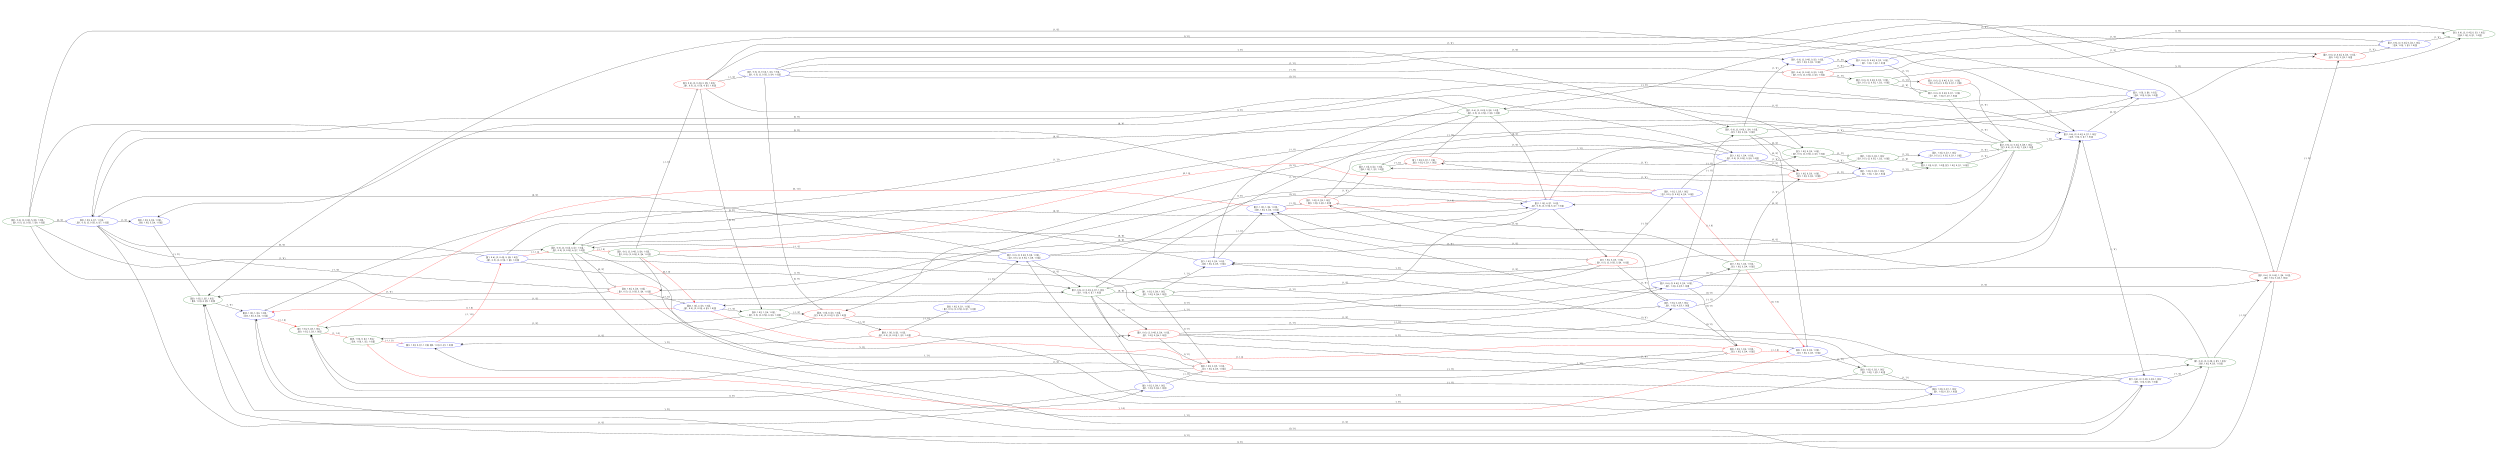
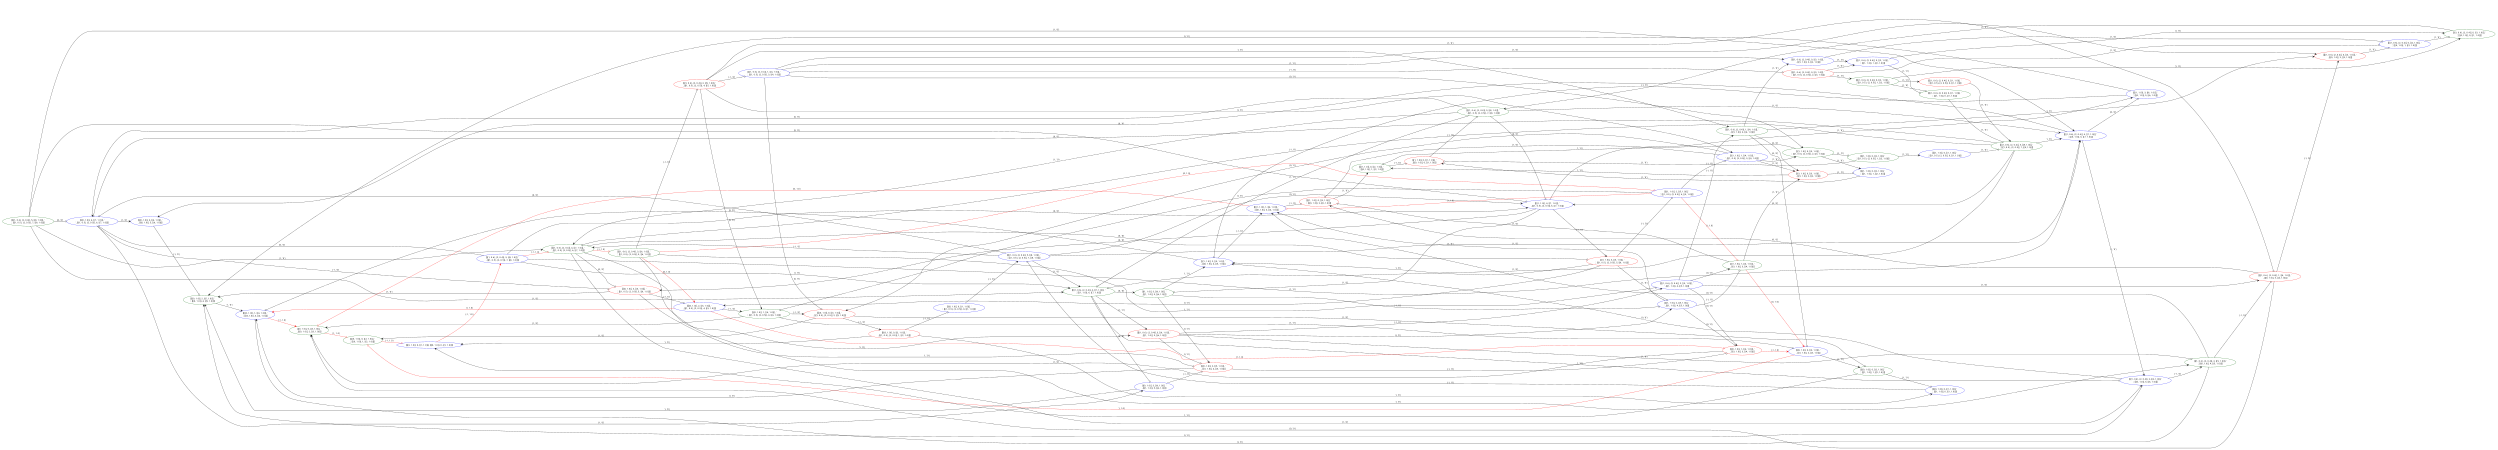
node "[[[(1, 1.0)], 0, [(1, 1.0)]], [[(1, 1.0)], 0, [(1, 1.0)]]]": removed
